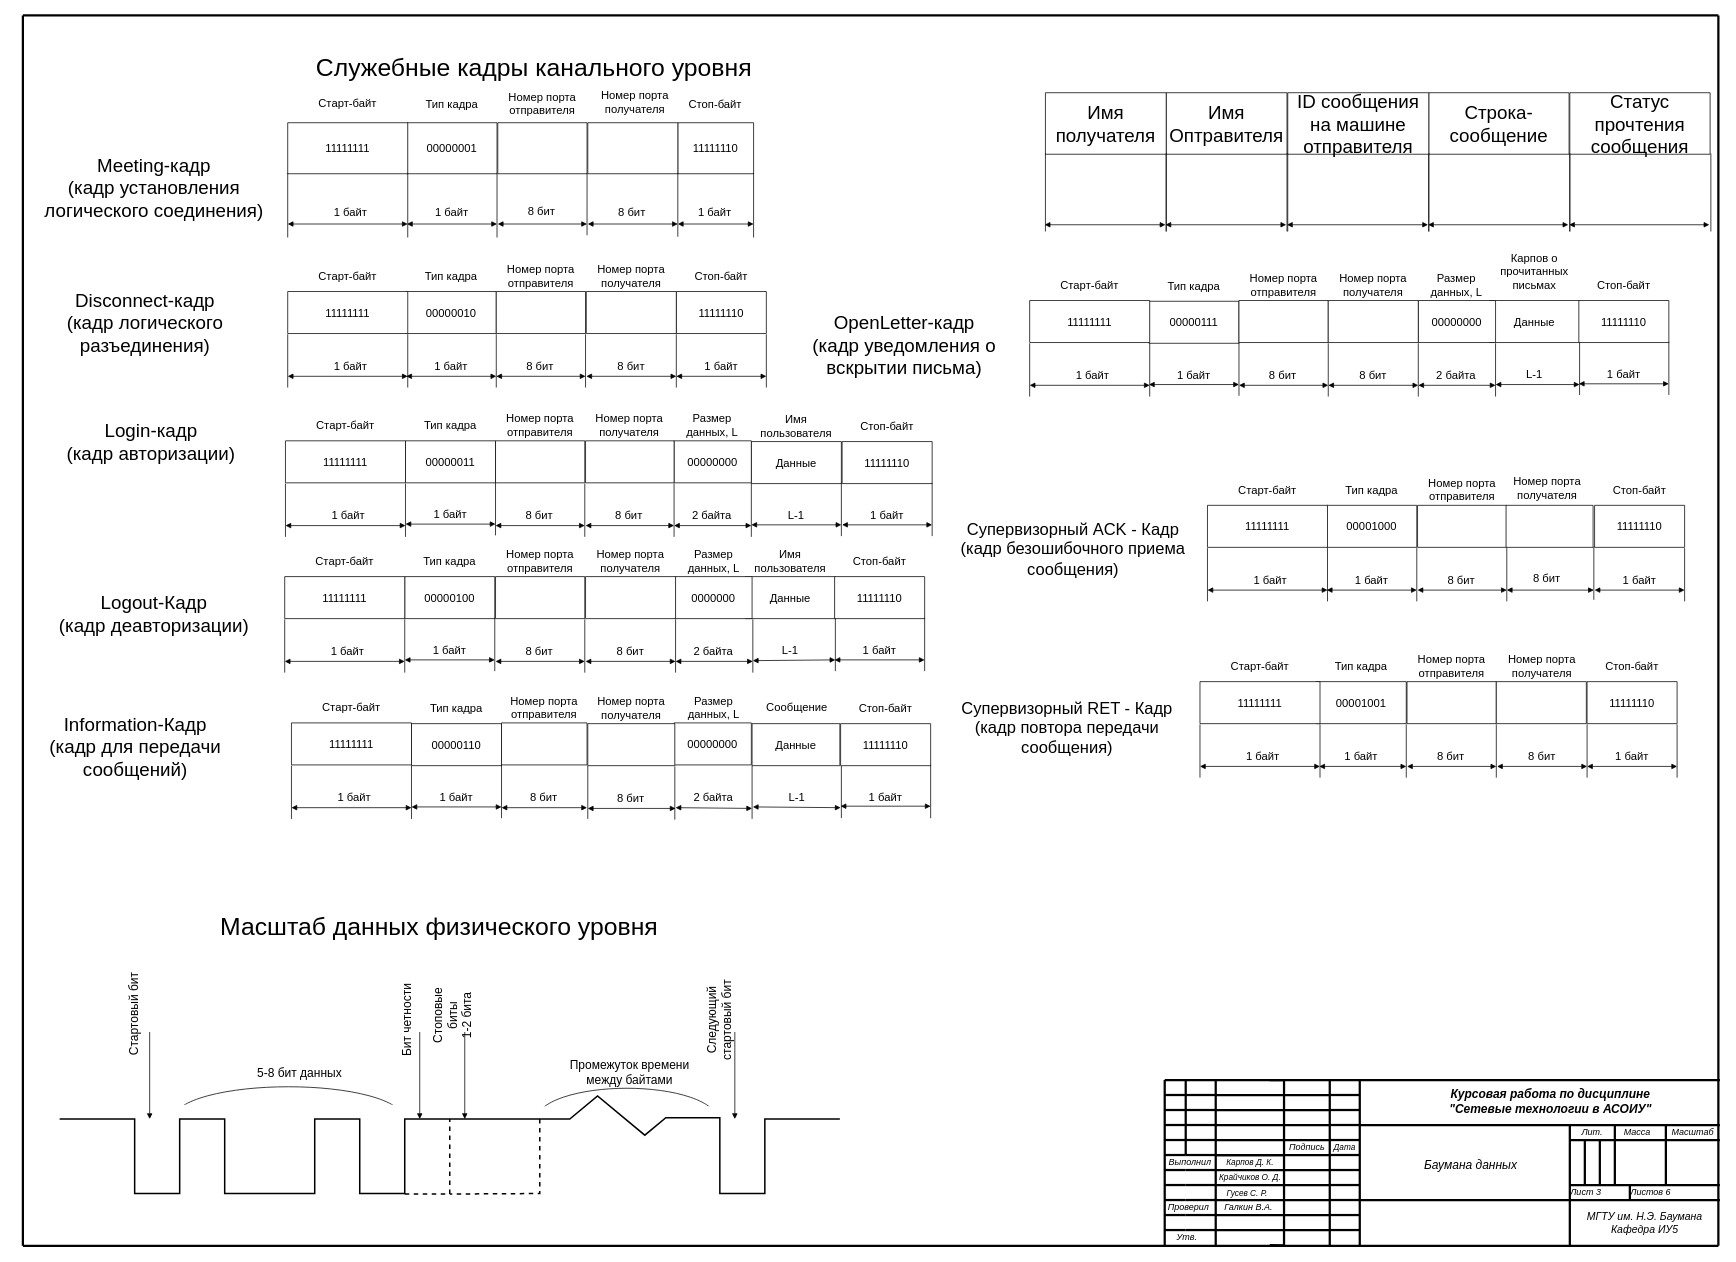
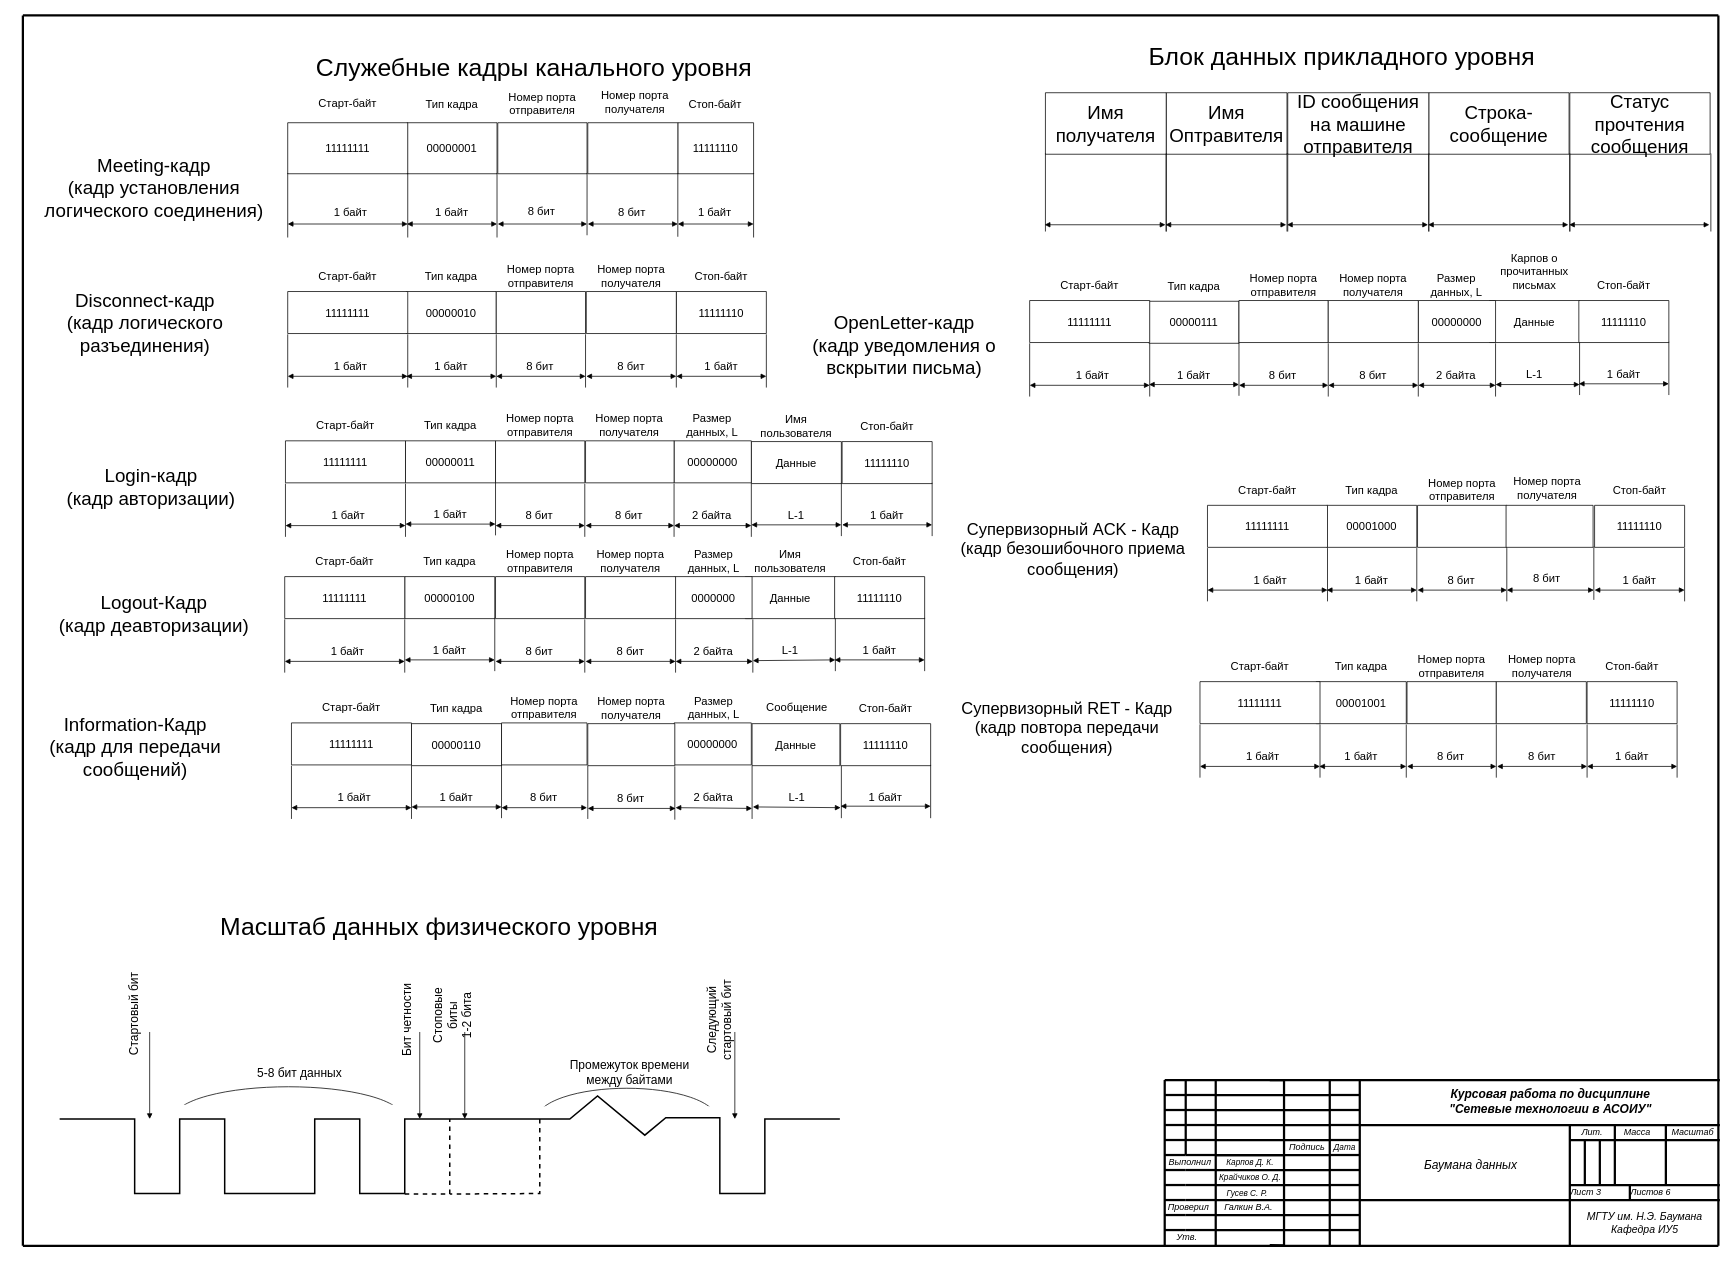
node "Блок данных прикладного уровня": added
node "Login-кадр (кадр авторизации)": moved (151, 441) -> (151, 486)
